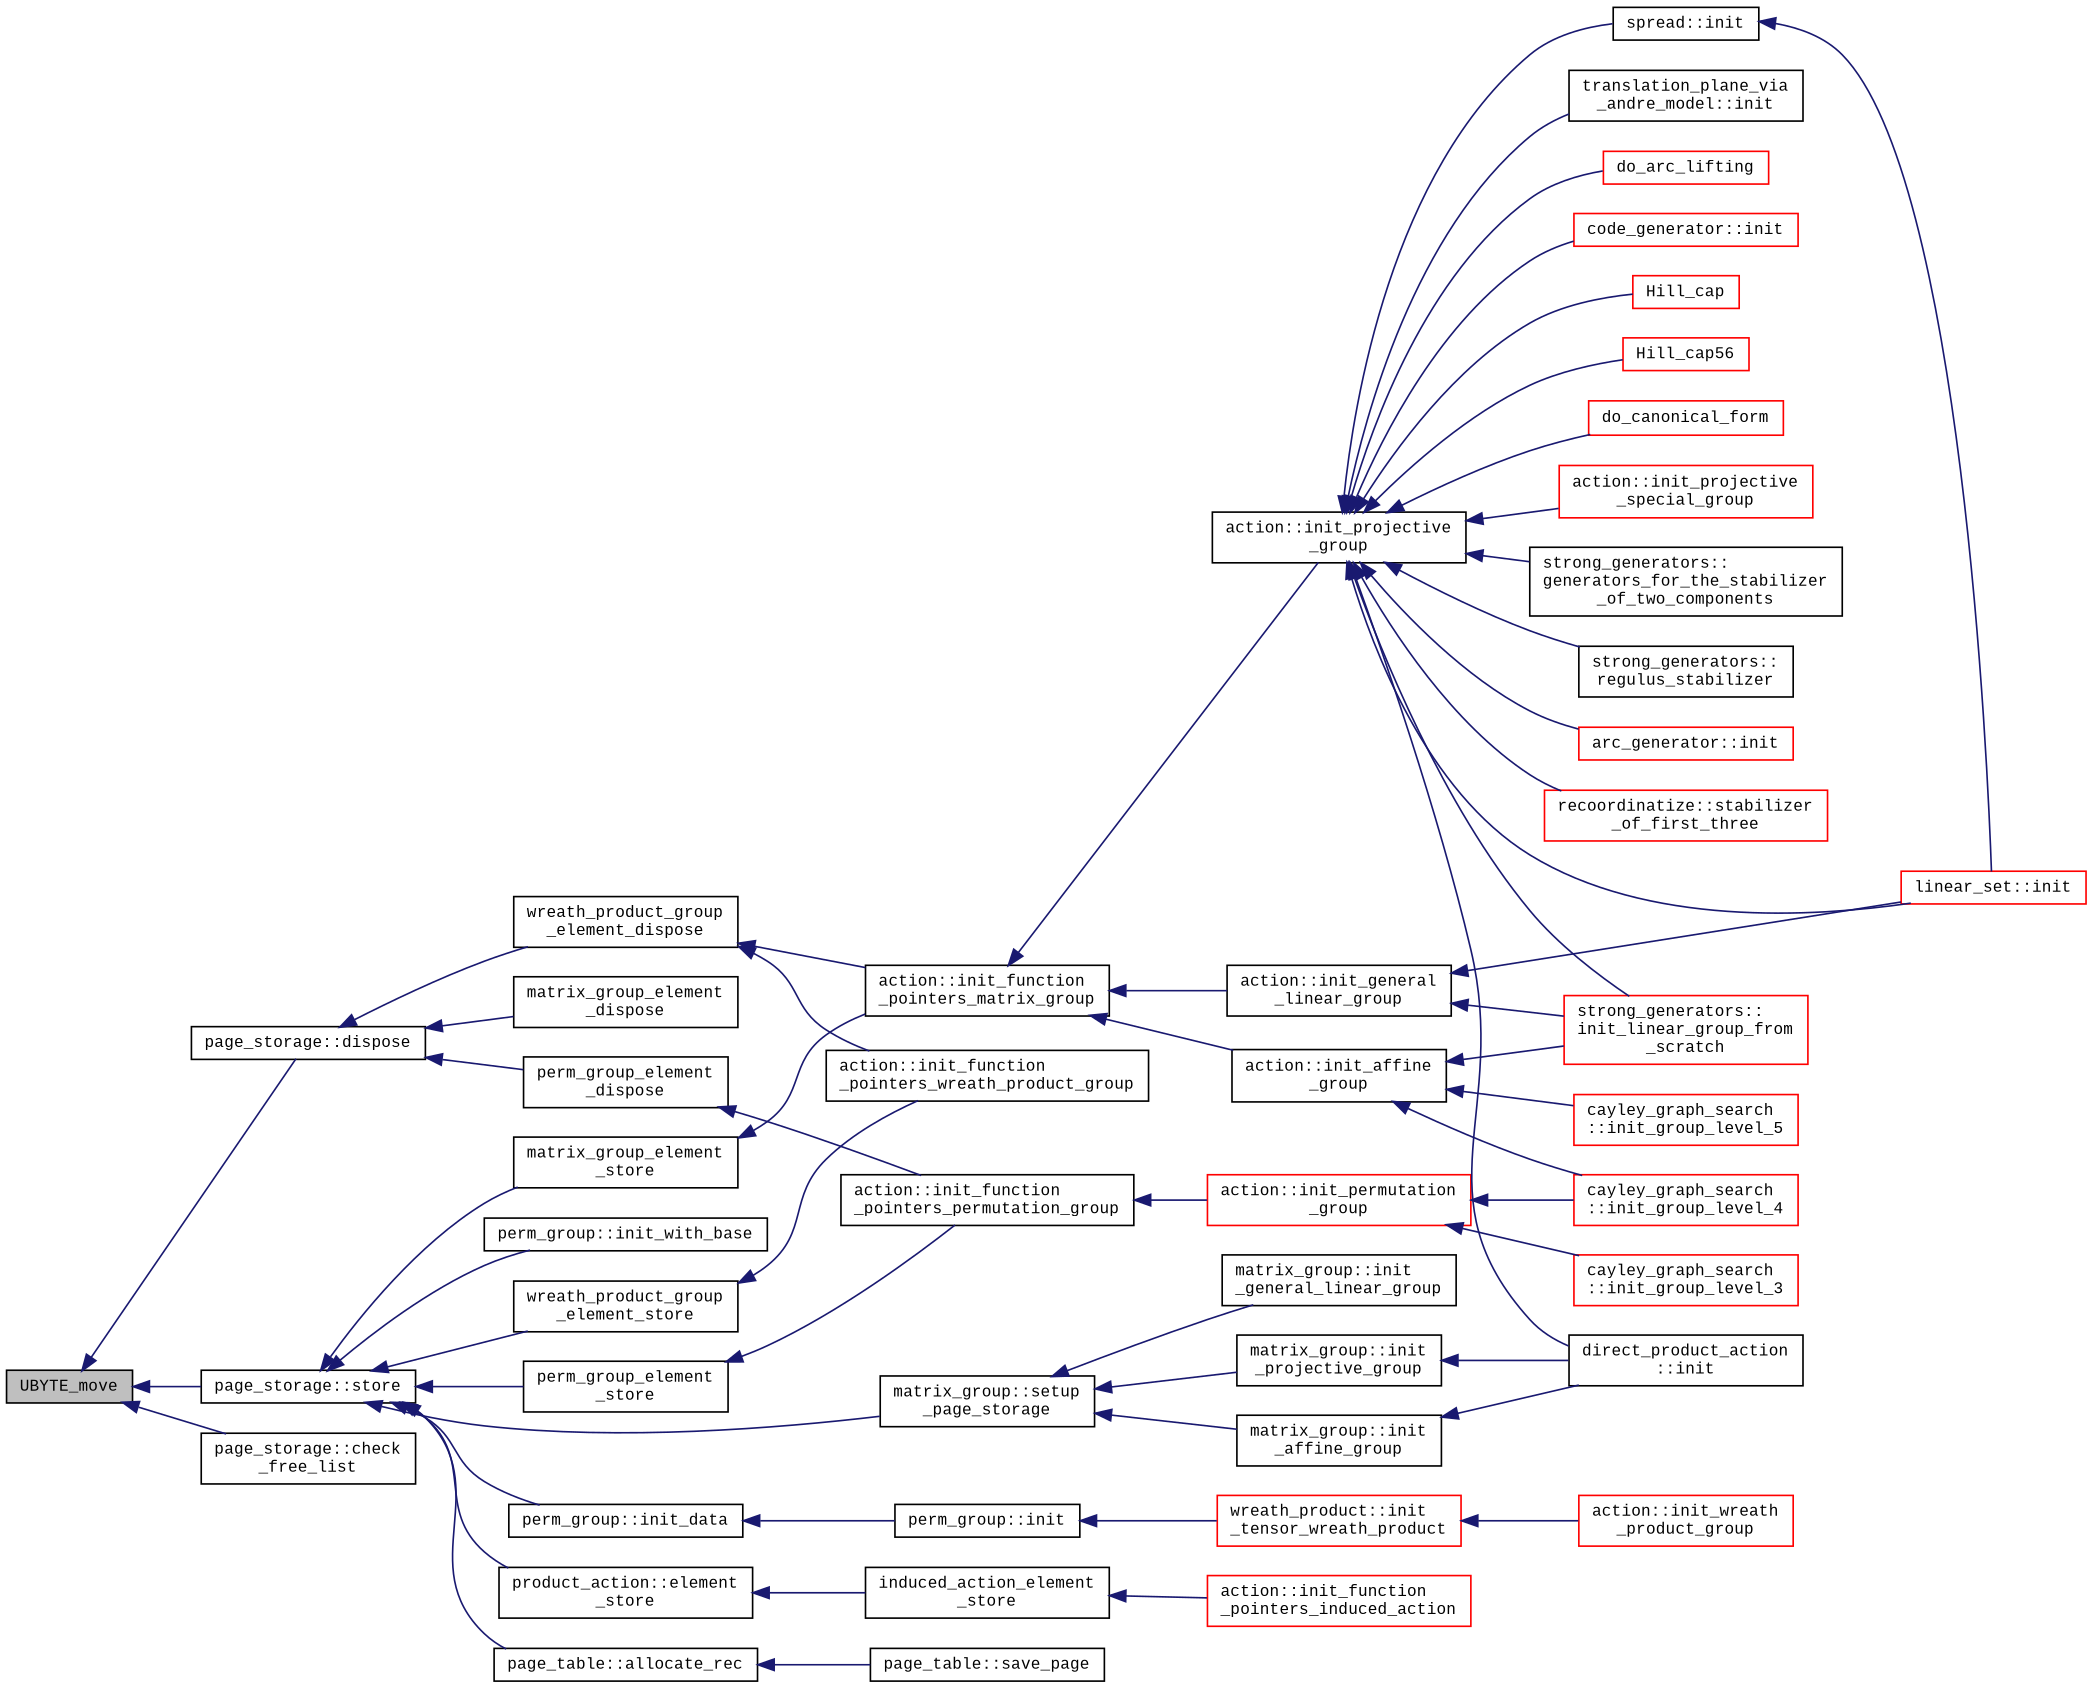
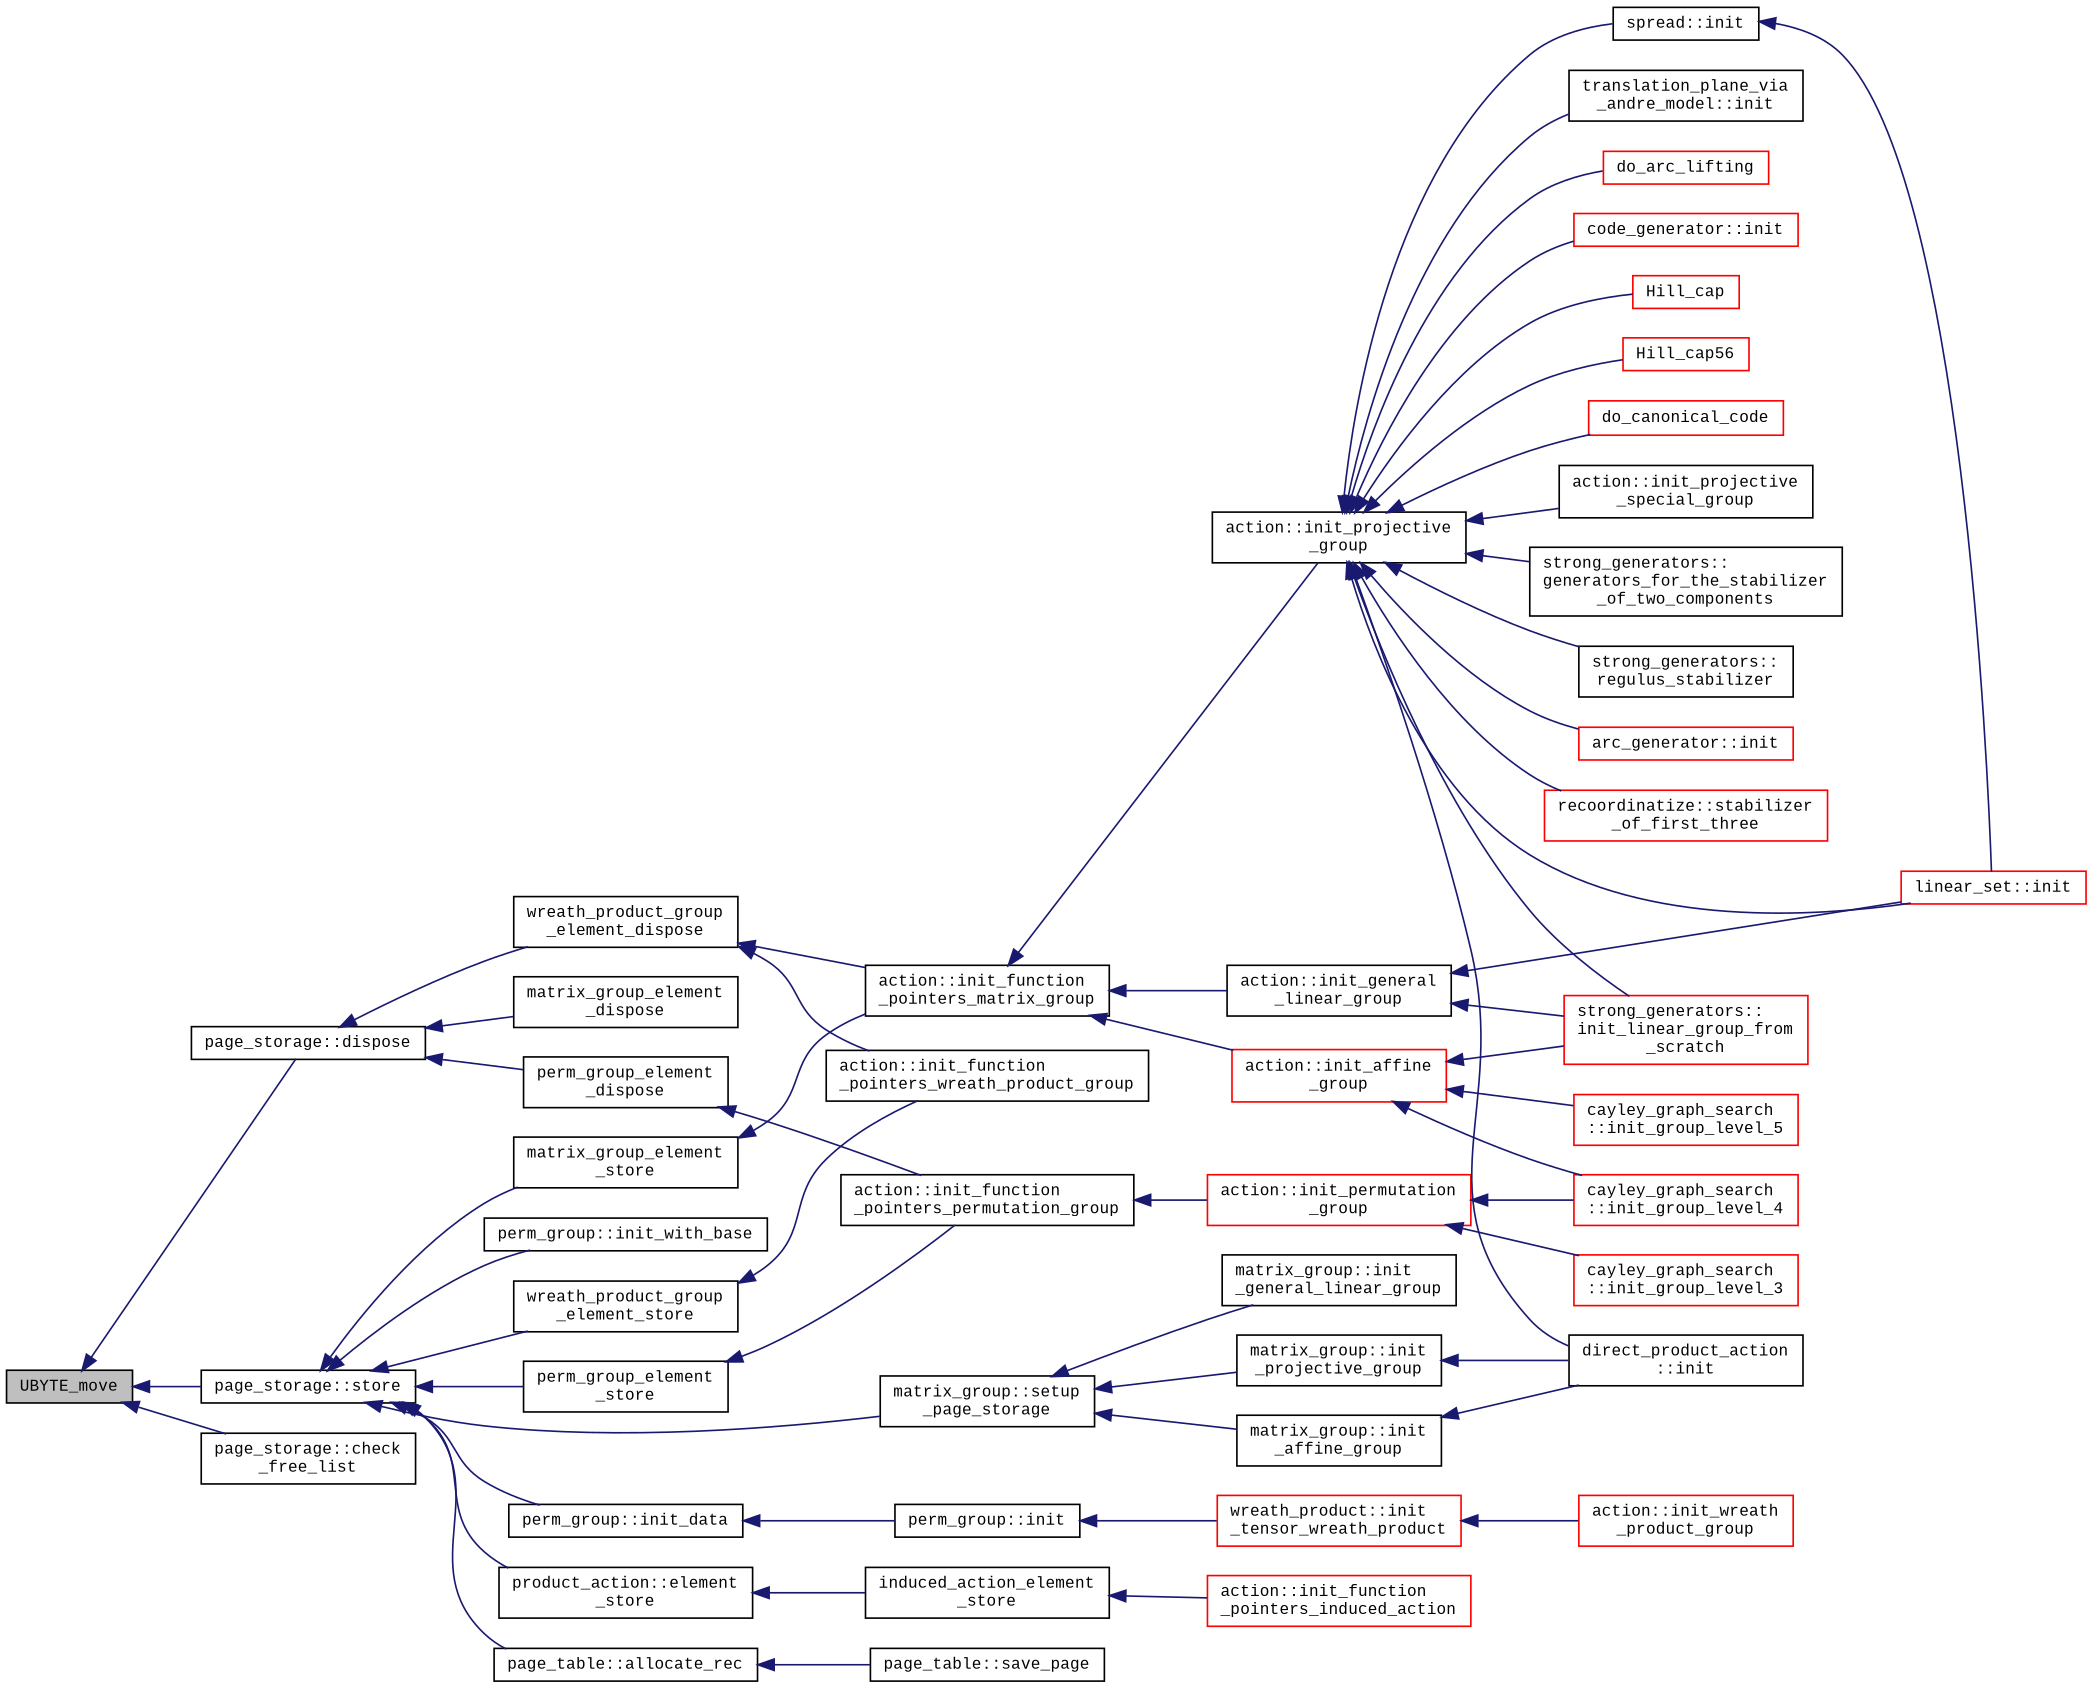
node "do_canonical_form": label "do_canonical_form" -> "do_canonical_code"
node "action::init_projective _special_group": color red -> black
node "action::init_affine _group": color black -> red
